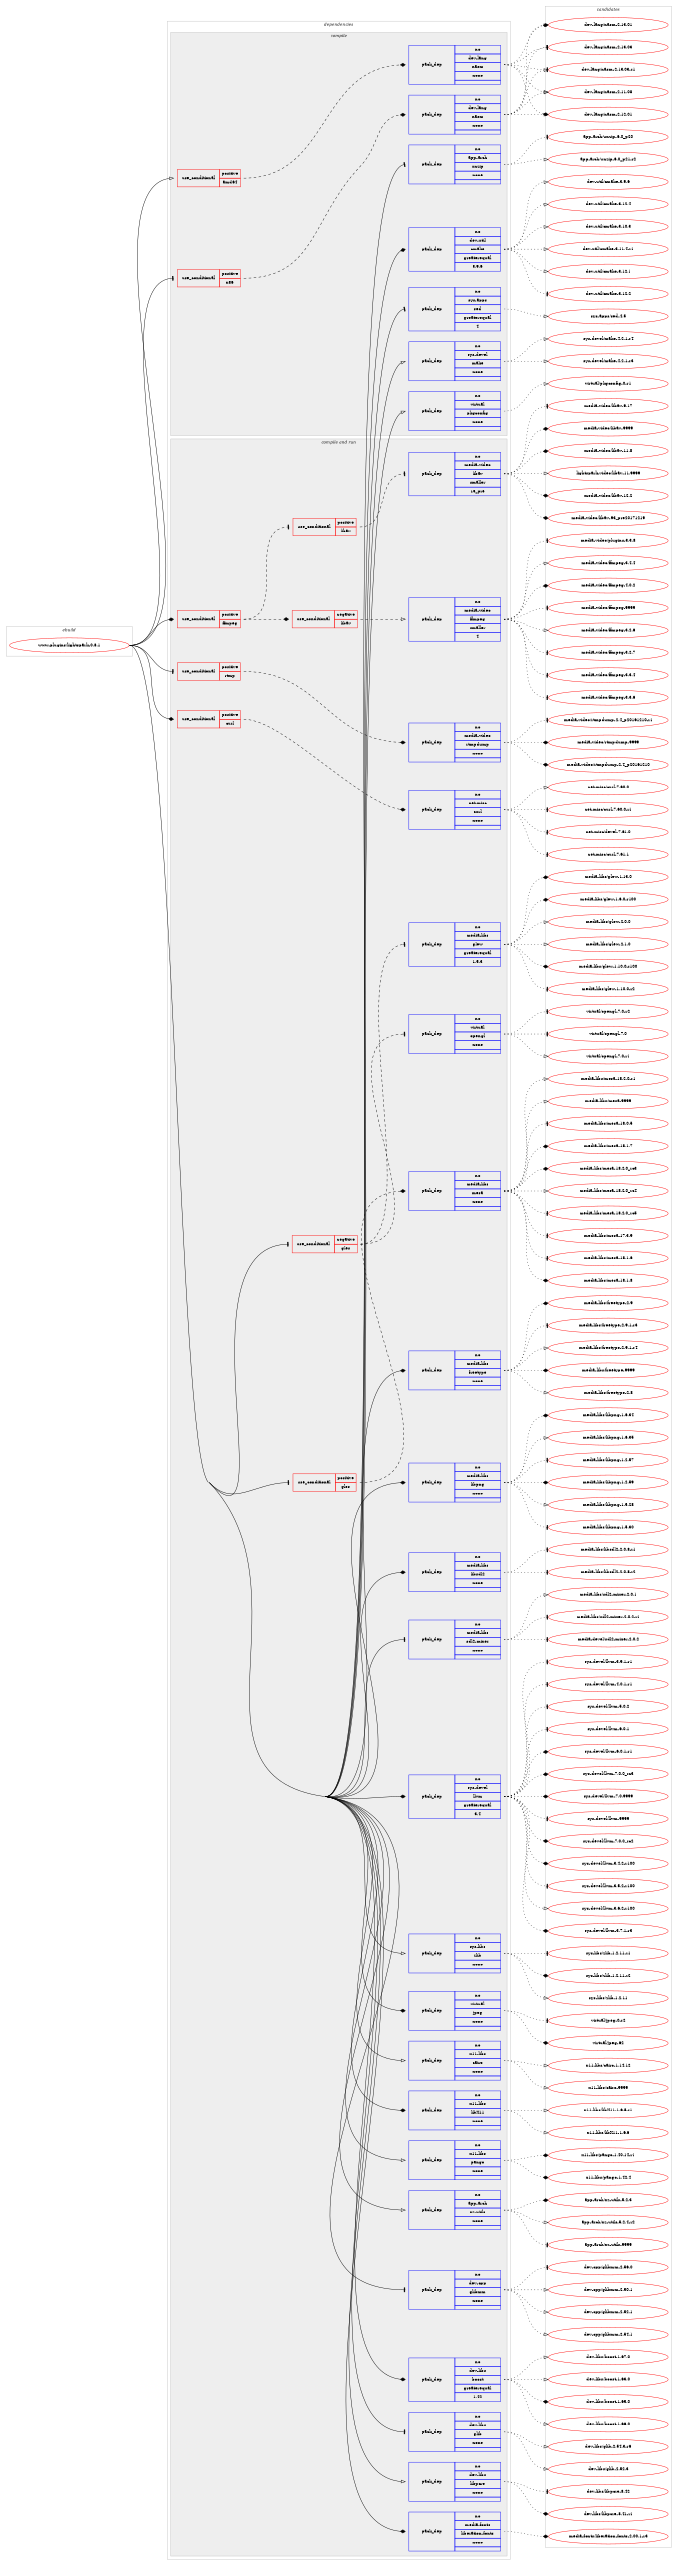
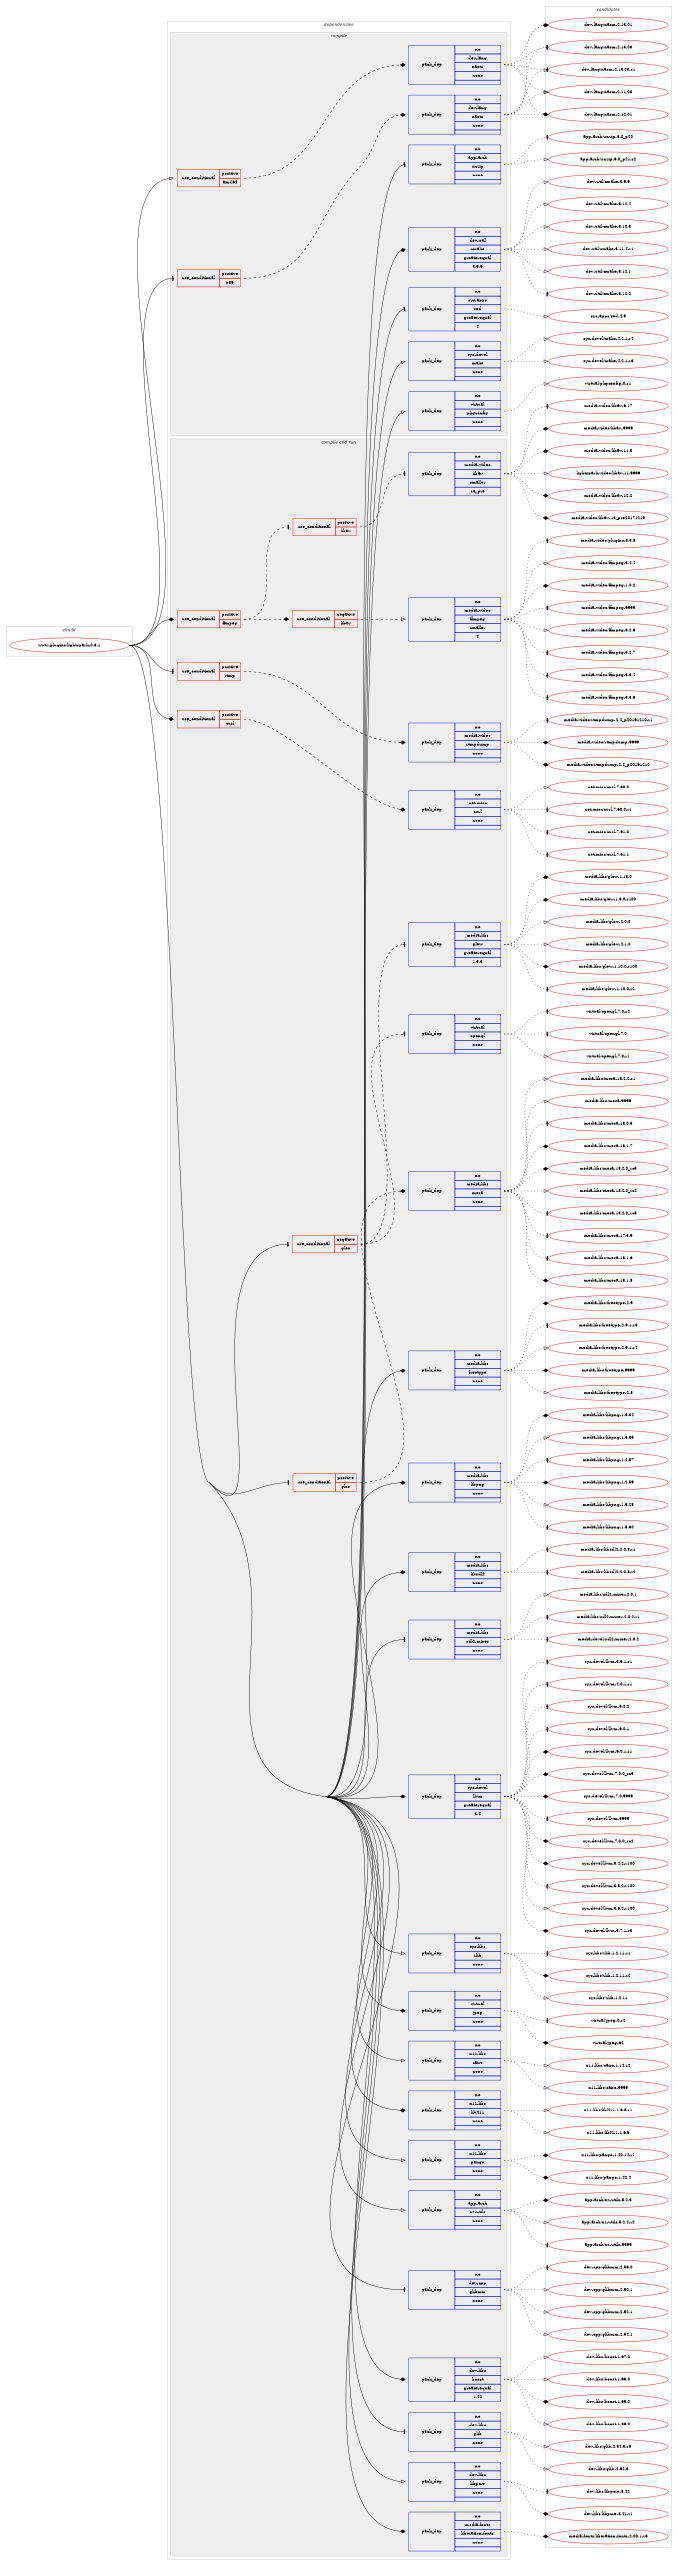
node "media-video/libav-93_pre20171219": label "media-video/libav-93_pre20171219" -> "media-video/libav-13_pre20171219"
node "media-video/ffmpeg-4.0.2": label "media-video/ffmpeg-4.0.2" -> "media-video/ffmpeg-1.0.2"
node "net-misc/devel-7.61.0": label "net-misc/devel-7.61.0" -> "net-misc/curl-7.61.0"
